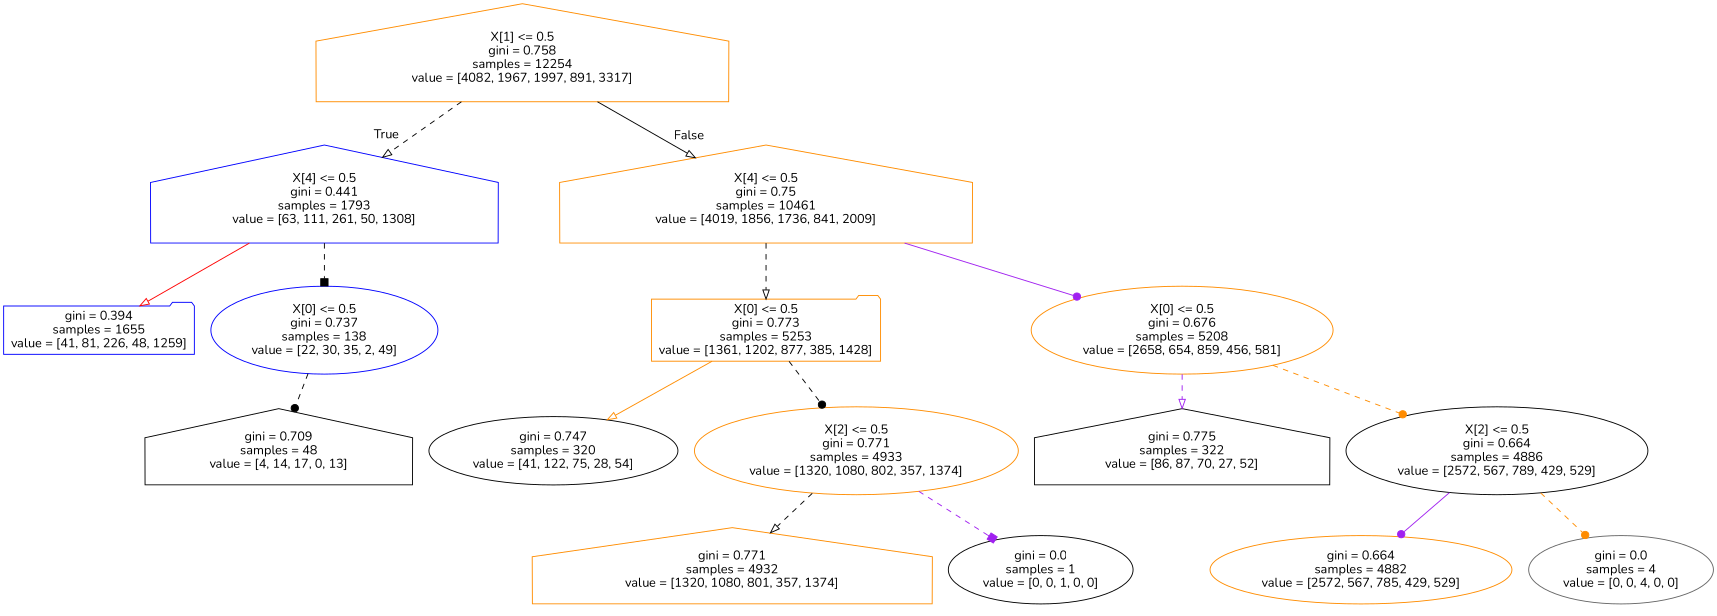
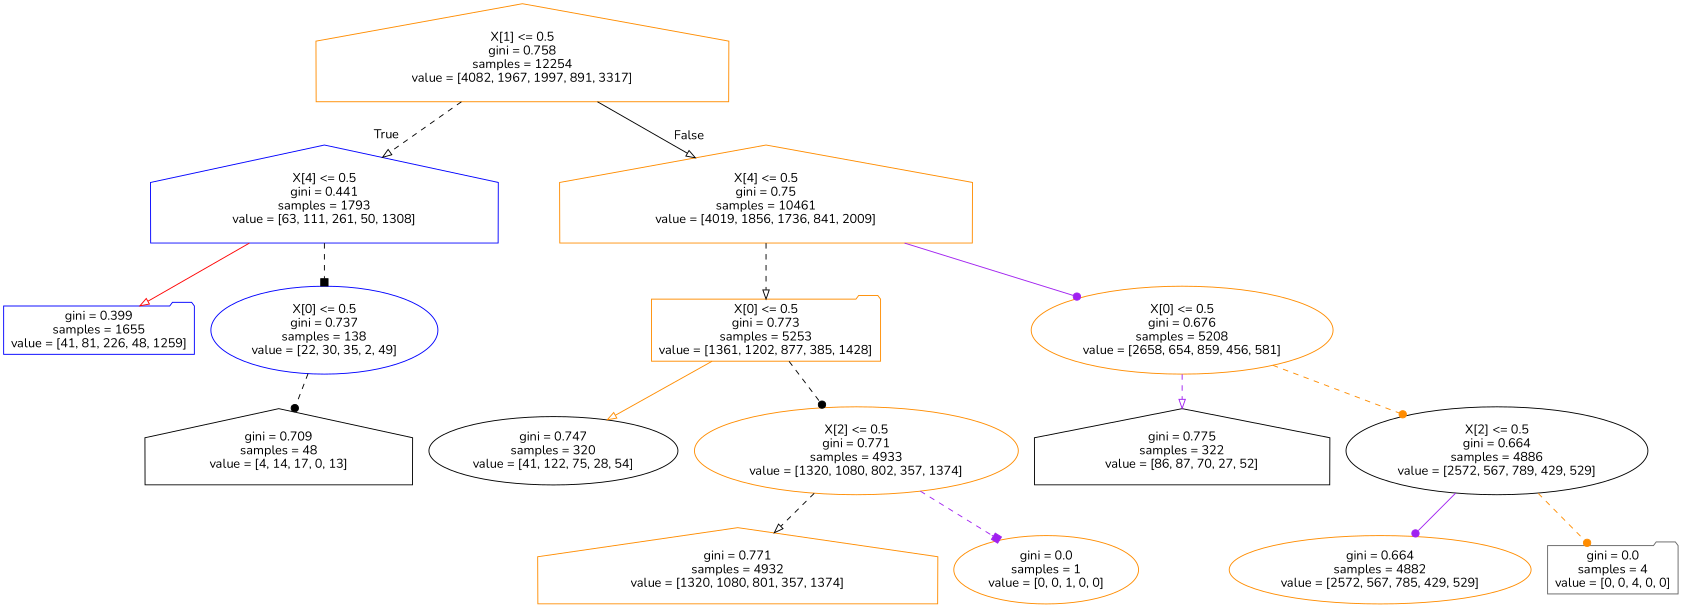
node "gini = 0.394 samples = 1655 value = [41, 81, 226, 48, 1259]": label "gini = 0.394 samples = 1655 value = [41, 81, 226, 48, 1259]" -> "gini = 0.399 samples = 1655 value = [41, 81, 226, 48, 1259]"
node "gini = 0.0 samples = 1 value = [0, 0, 1, 0, 0]": color black -> darkorange
node "gini = 0.0 samples = 4 value = [0, 0, 4, 0, 0]": shape ellipse -> folder
